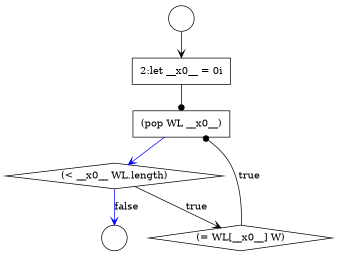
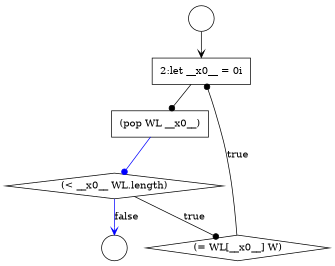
edge "(pop WL __x0__)" -> "(< __x0__ WL.length)": arrowhead vee -> dot
edge "(= WL[__x0__] W)" -> "(pop WL __x0__)": now "(= WL[__x0__] W)" -> "2:let __x0__ = 0i"
edge "(< __x0__ WL.length)" -> "(= WL[__x0__] W)": arrowhead vee -> dot
